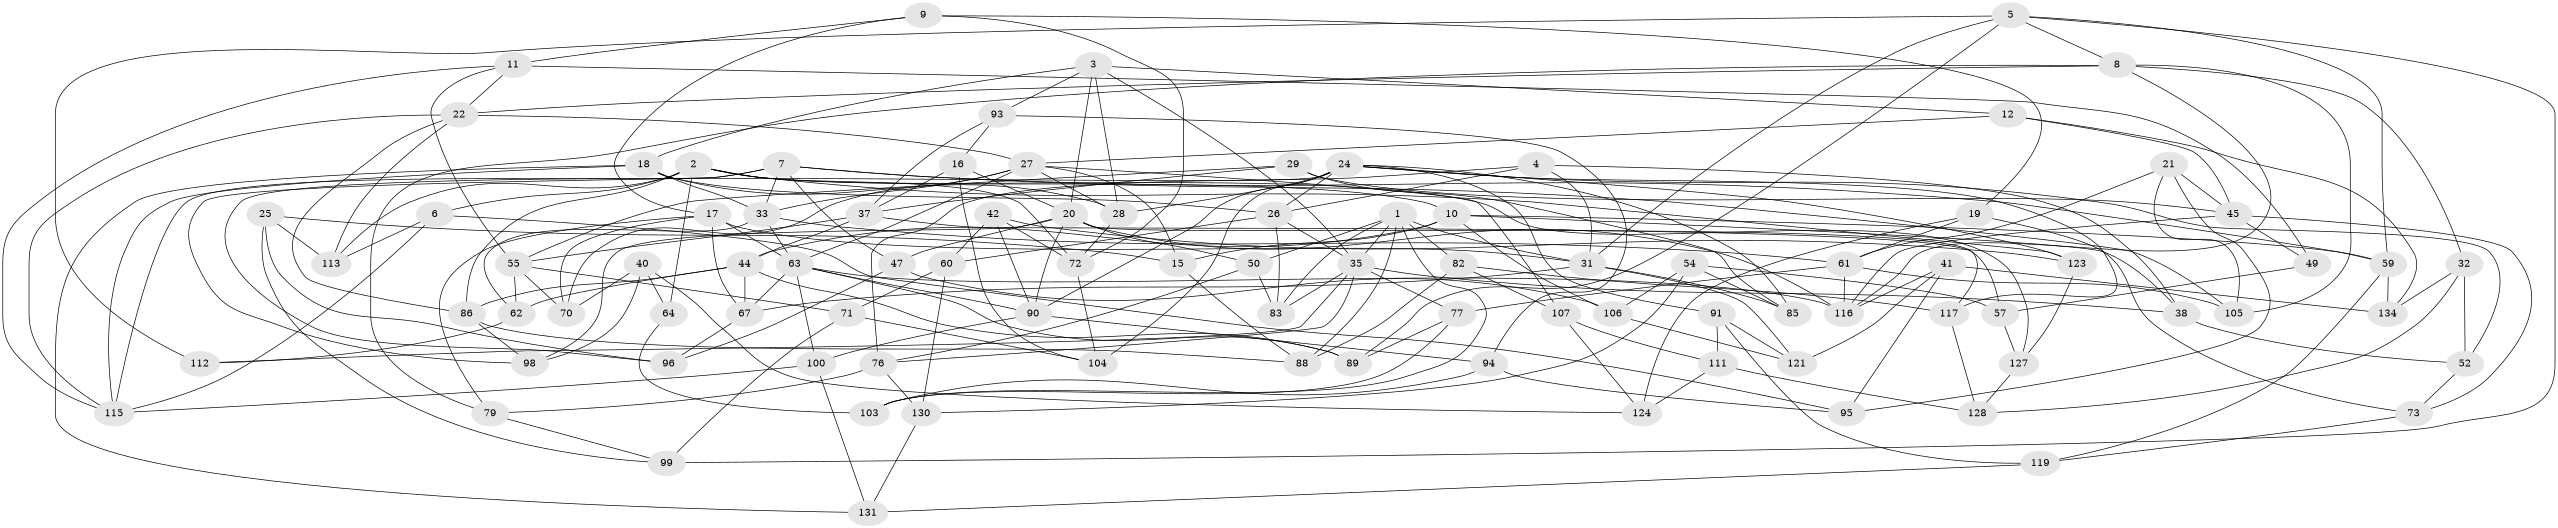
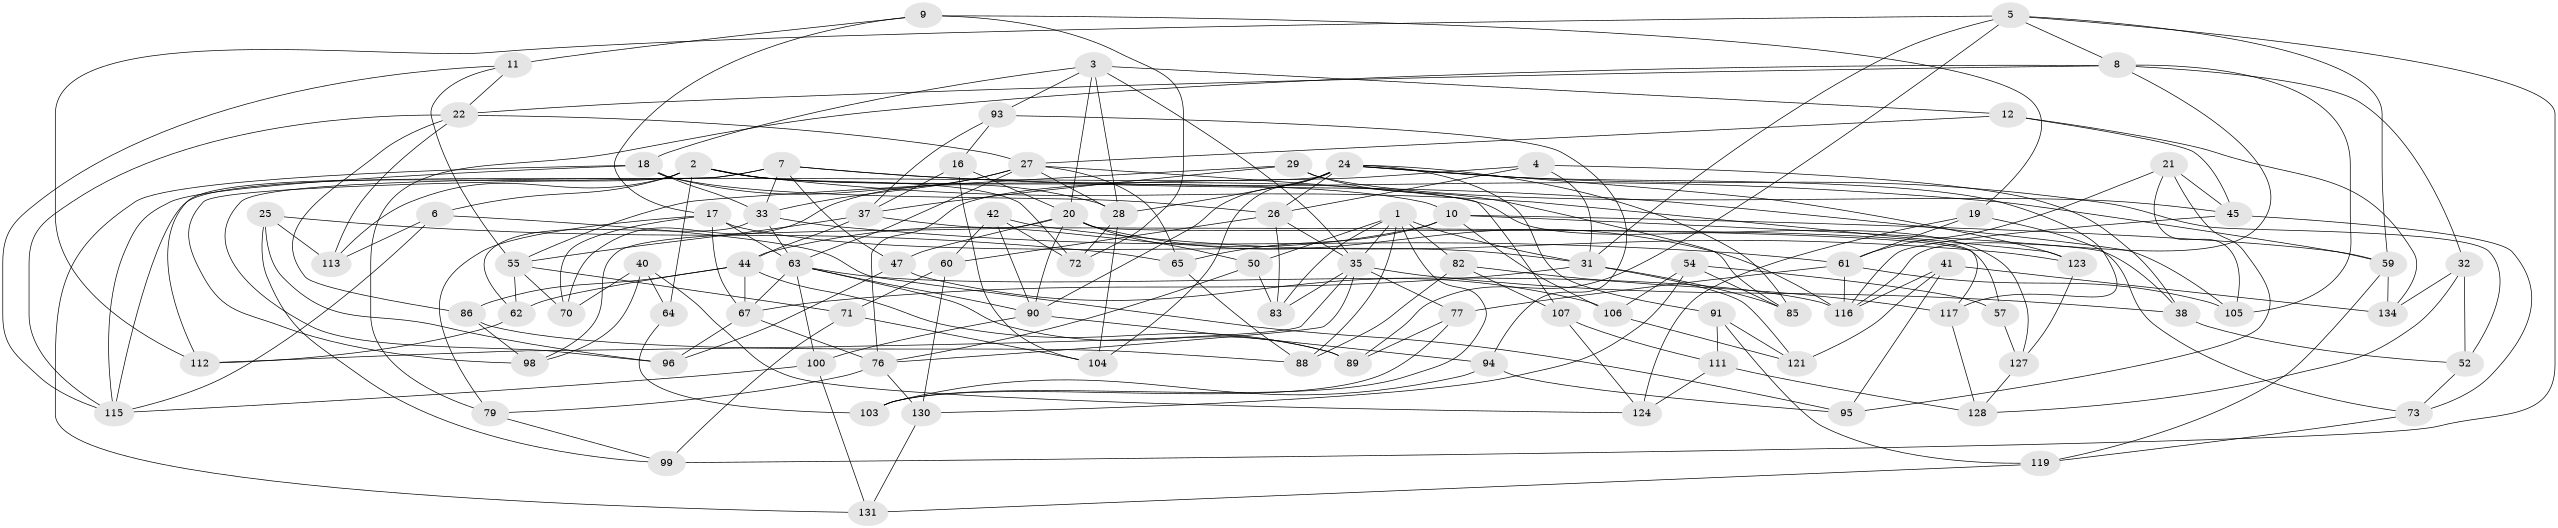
edge "2" -- "86": now "2" -- "112"
node "15": label "15" -> "65"
node "49": removed
edge "72" -- "104": now "28" -- "104"
edge "67" -- "76": added
